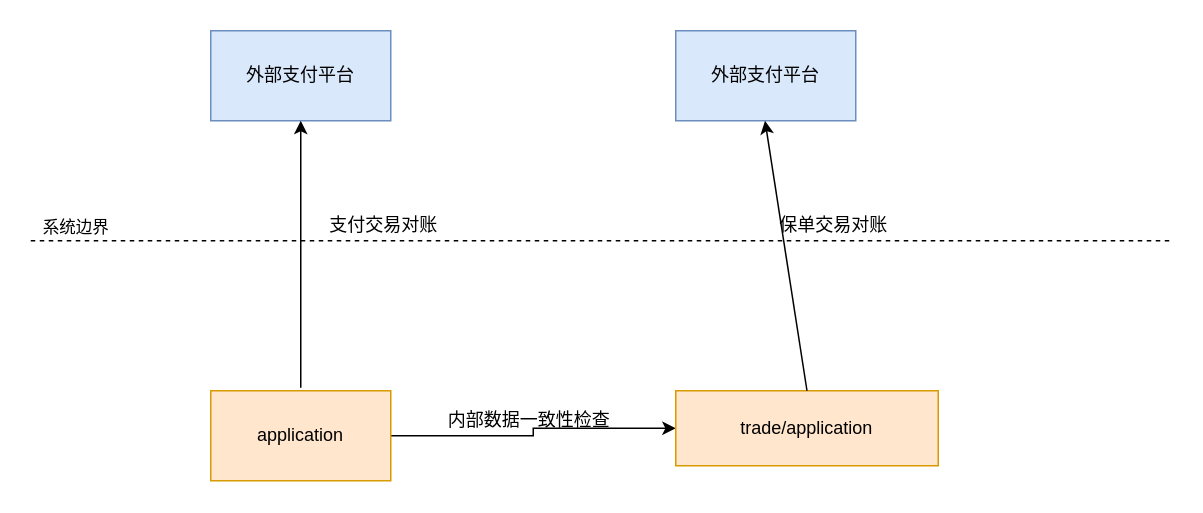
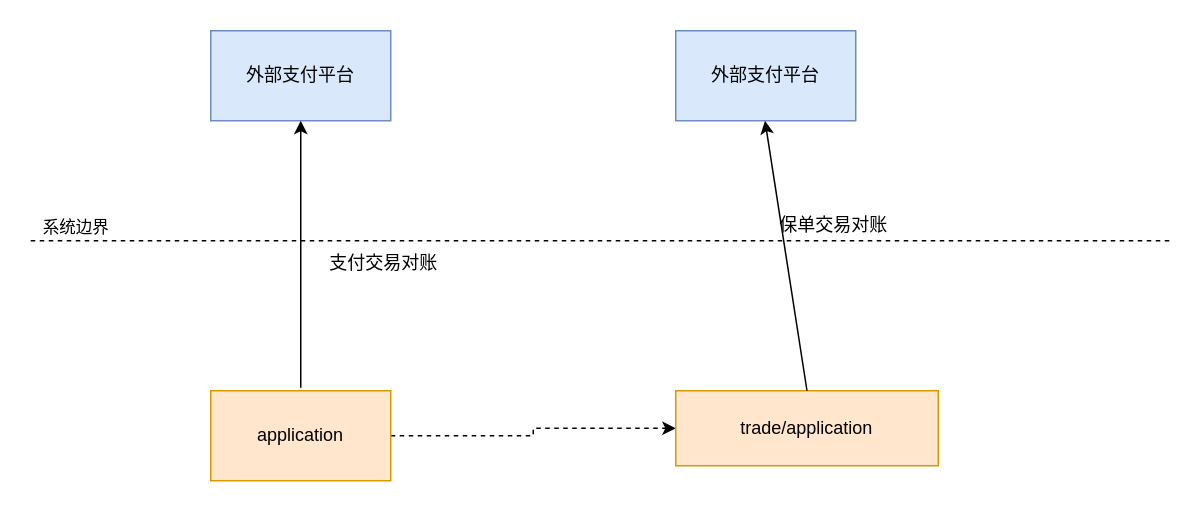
node "支付交易对账": moved (383, 226) -> (383, 263)
node "内部数据一致性检查": removed
edge "application" -> "trade/application": style solid -> dashed
